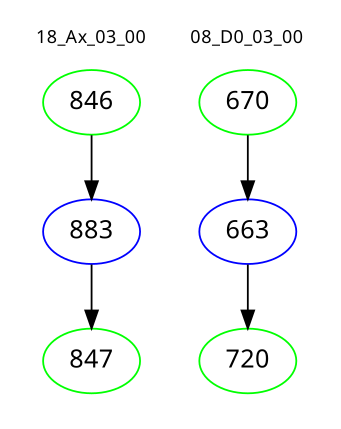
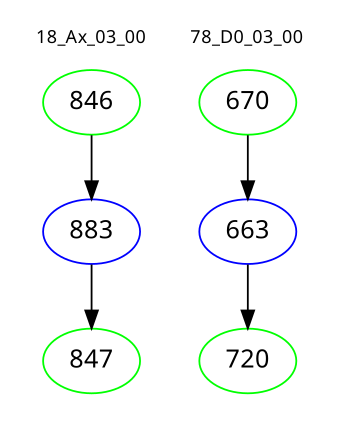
cluster "08_D0_03_00": label "08_D0_03_00" -> "78_D0_03_00"
